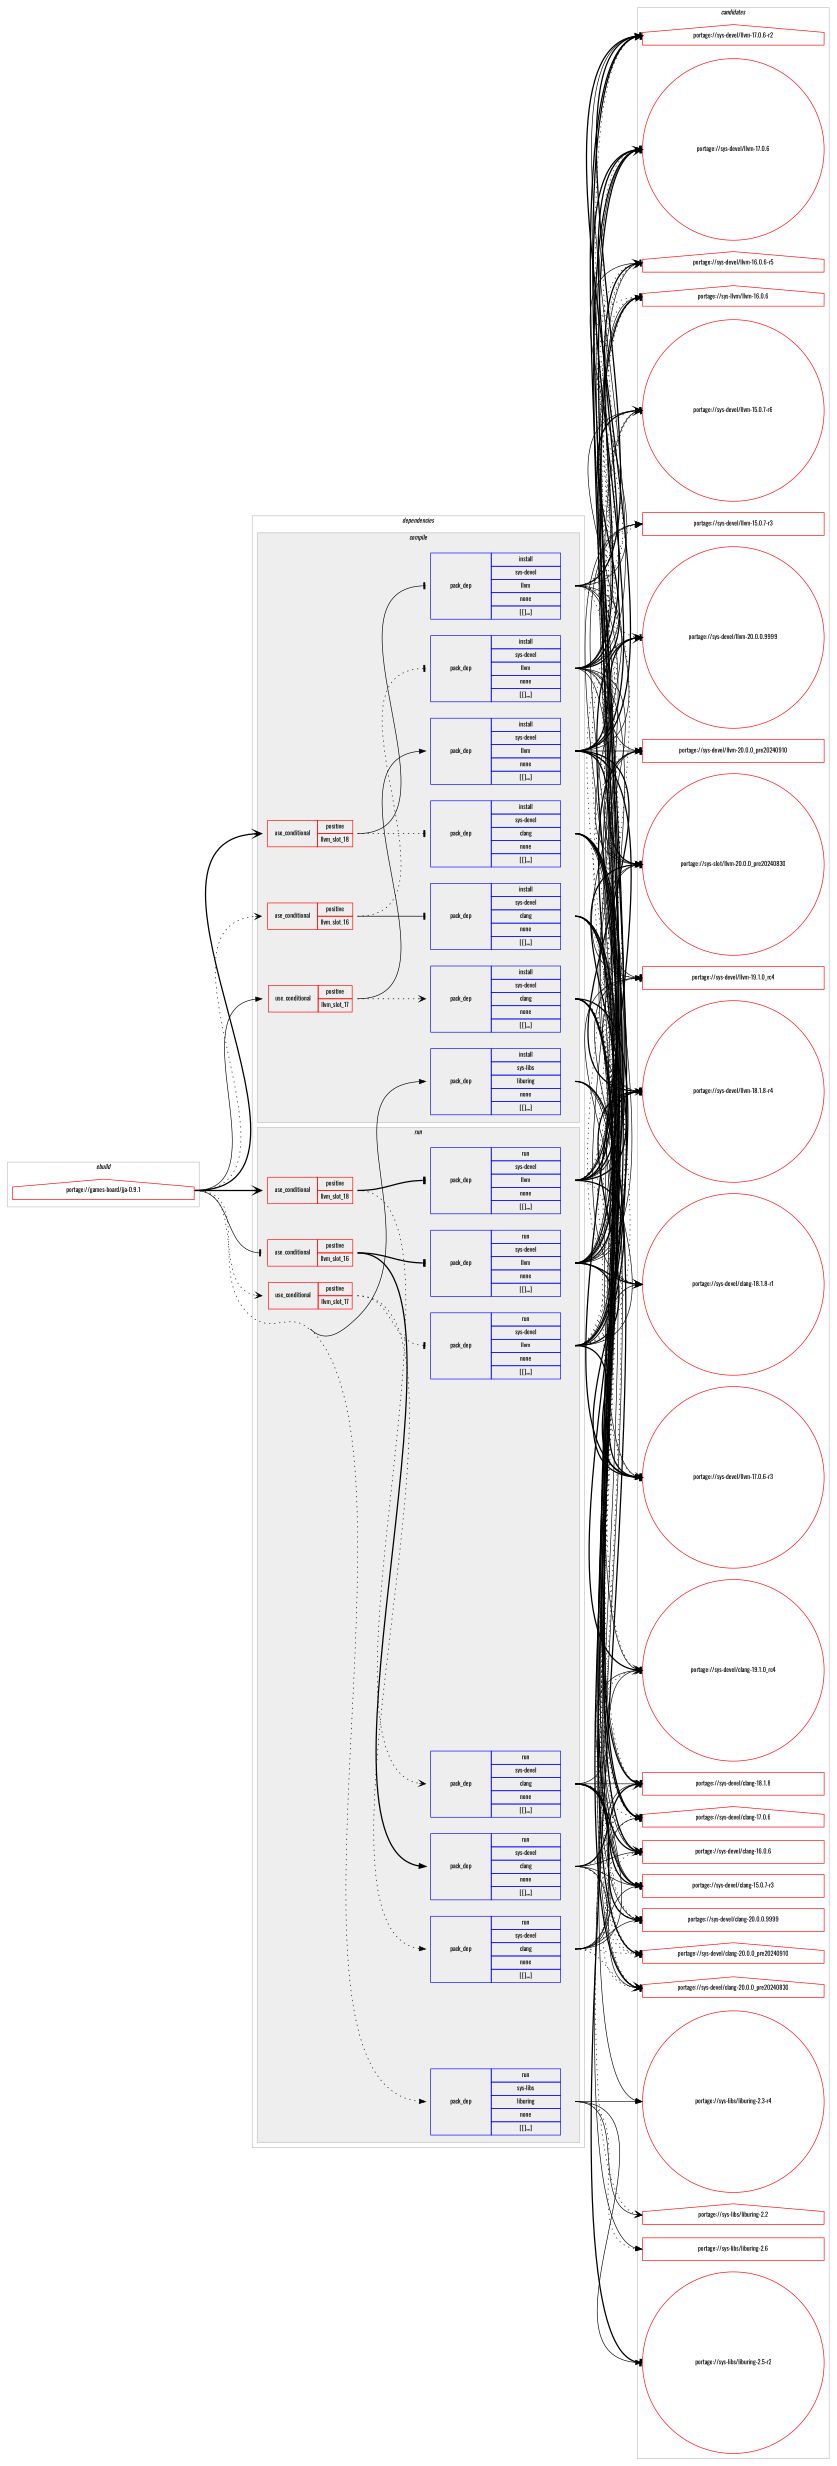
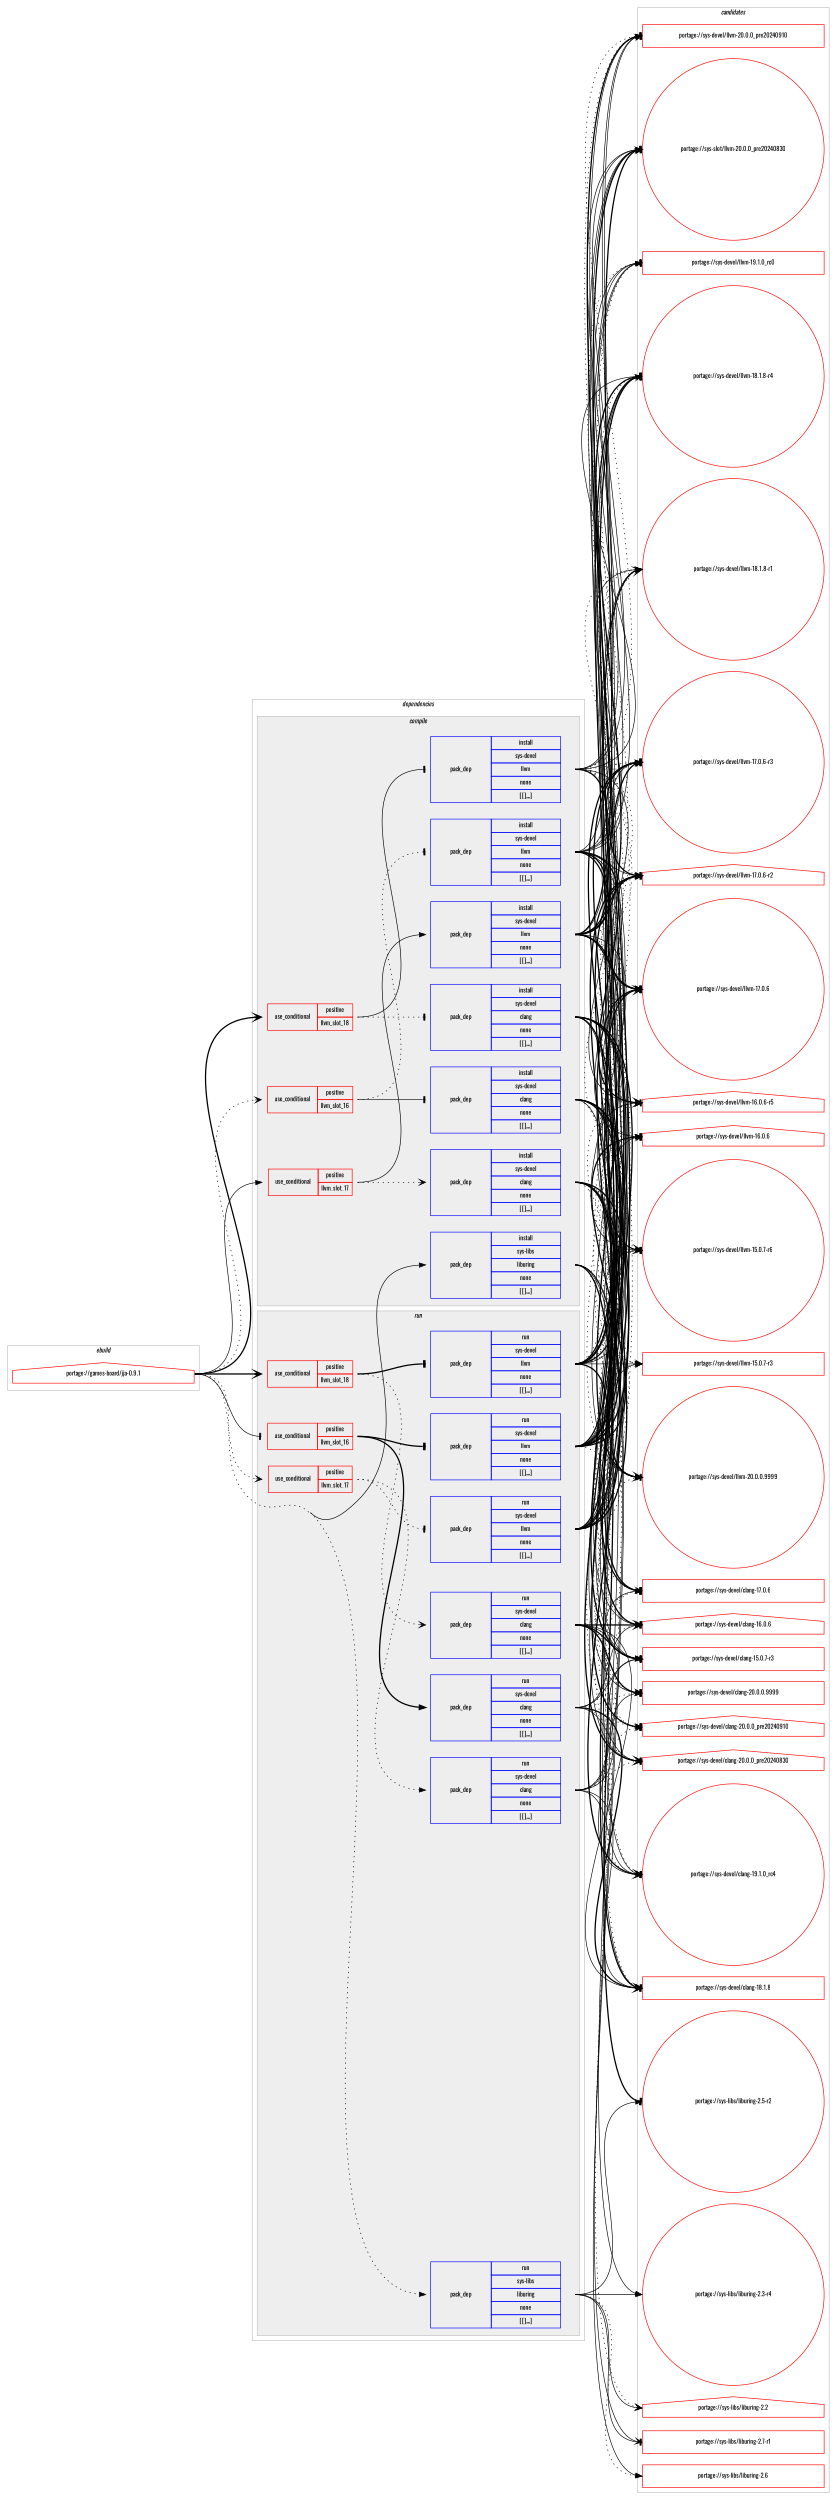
node "portage://sys-llvm/llvm-16.0.6": label "portage://sys-llvm/llvm-16.0.6" -> "portage://sys-devel/llvm-16.0.6"
node "portage://sys-devel/llvm-19.1.0_rc4": label "portage://sys-devel/llvm-19.1.0_rc4" -> "portage://sys-devel/llvm-19.1.0_rc0"
node "portage://sys-devel/clang-18.1.8-r1": label "portage://sys-devel/clang-18.1.8-r1" -> "portage://sys-devel/llvm-18.1.8-r1"
node "portage://sys-devel/clang-17.0.6": shape house -> box
node "portage://sys-devel/clang-16.0.6": shape box -> house
node "portage://sys-libs/liburing-2.7-r1": added
